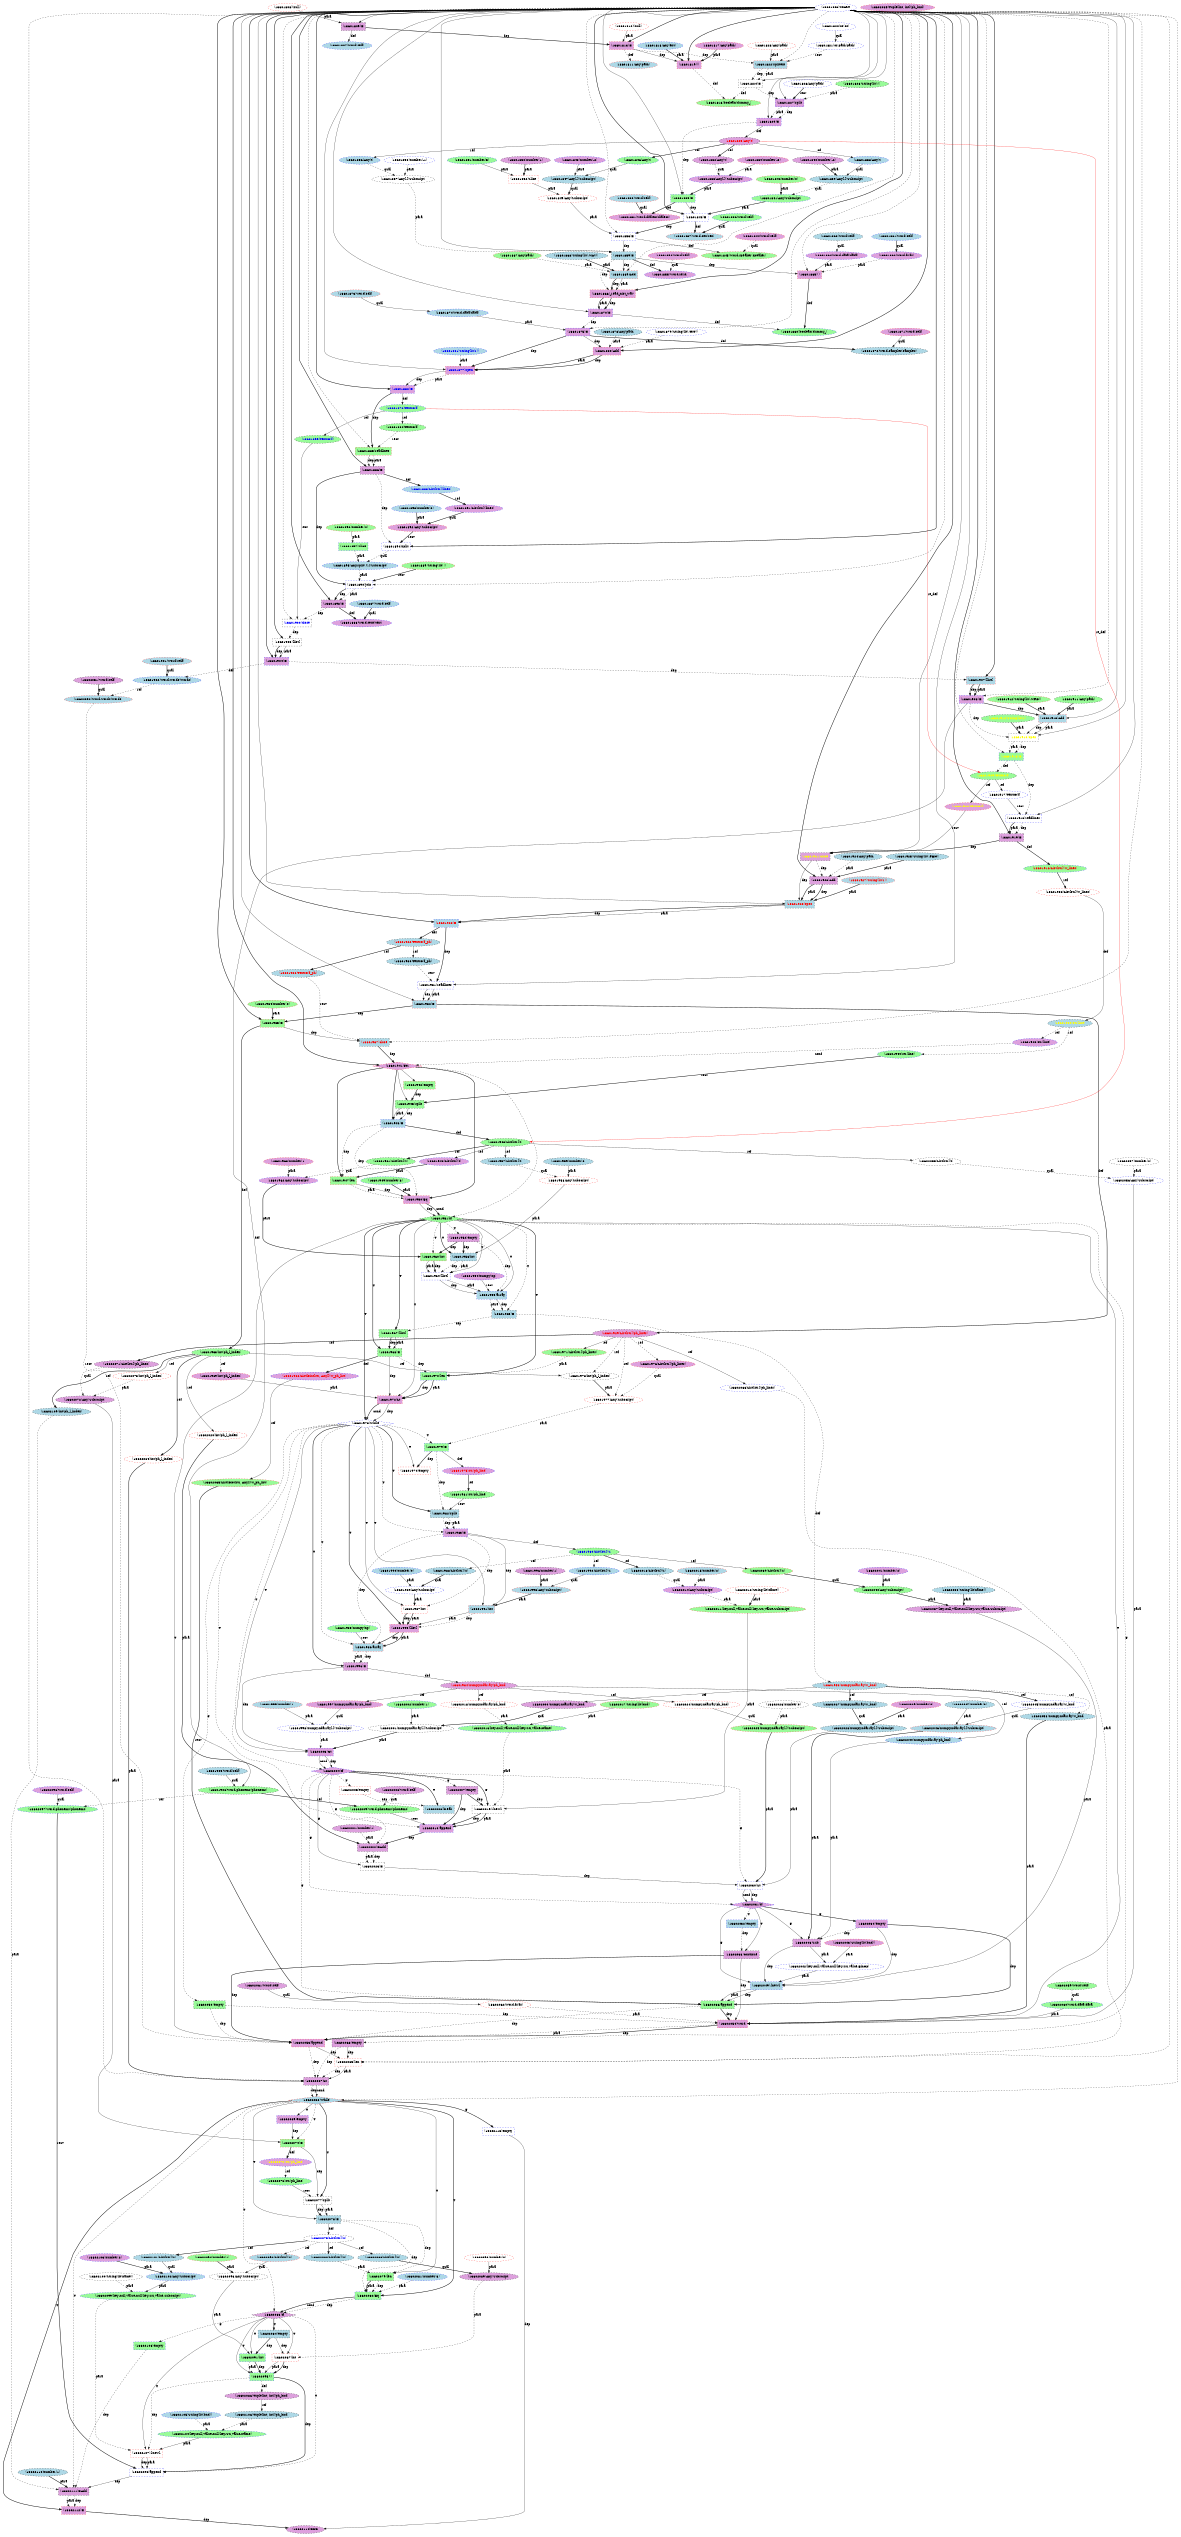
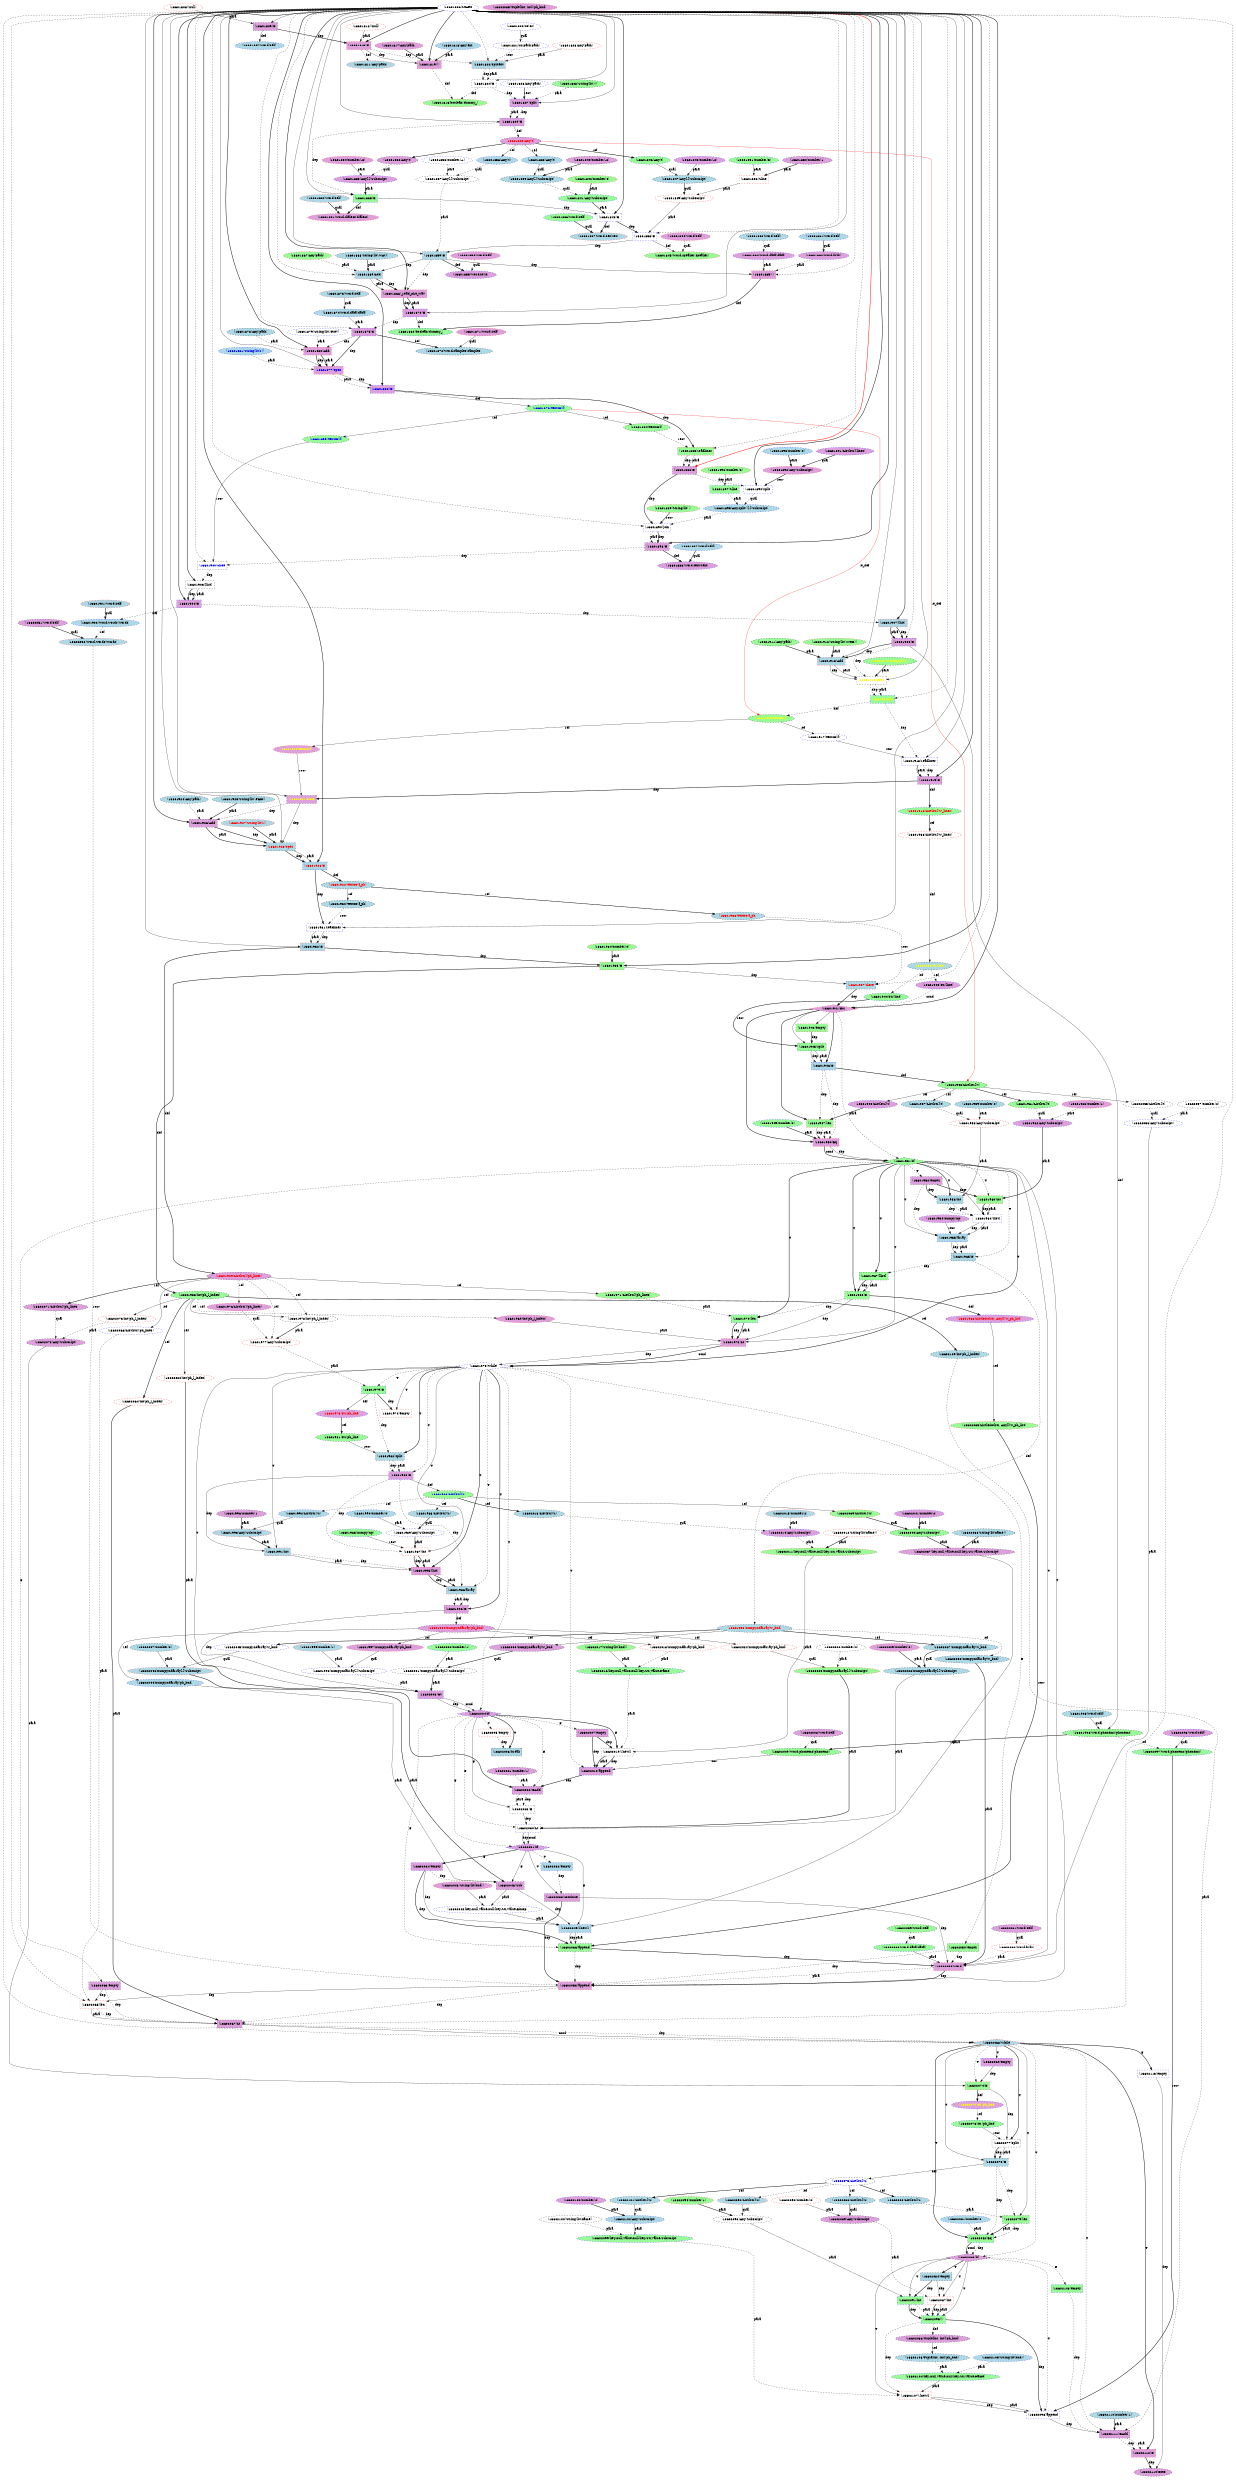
edge "(13601806)START" -> "(13601886)=": color black -> red
node "(13601883)List[str](lines)": removed
edge "(13601985)numpy(np)" -> "(13601986)array": now "(13601985)numpy(np)" -> "(13601987)int"
